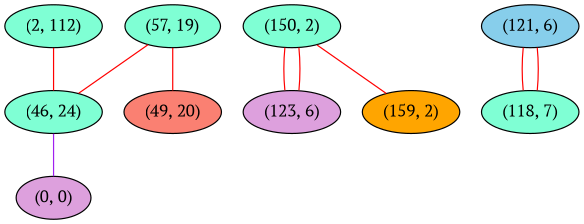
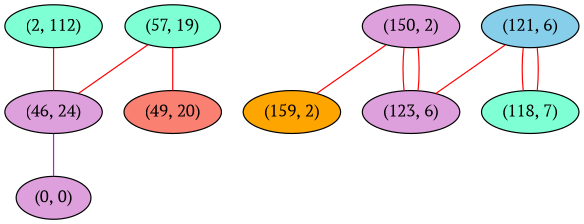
node "(150, 2)": fillcolor aquamarine -> plum
edge "(121, 6)" -- "(123, 6)": added
node "(46, 24)": fillcolor aquamarine -> plum
